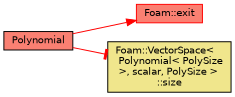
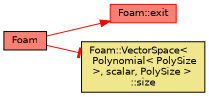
node "Polynomial": label "Polynomial" -> "Foam"
